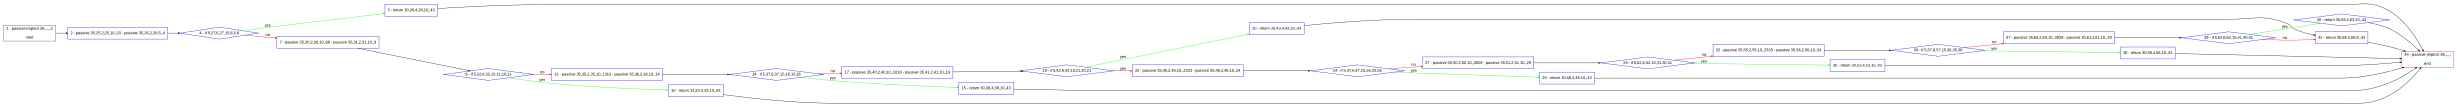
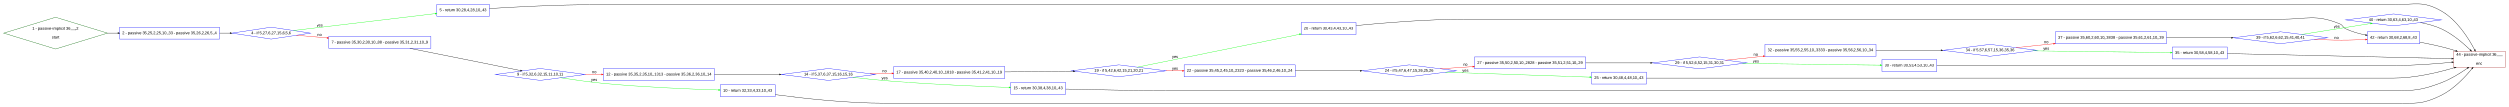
node "1 - passive-implicit 36,,,,,,2 start": shape box -> diamond
